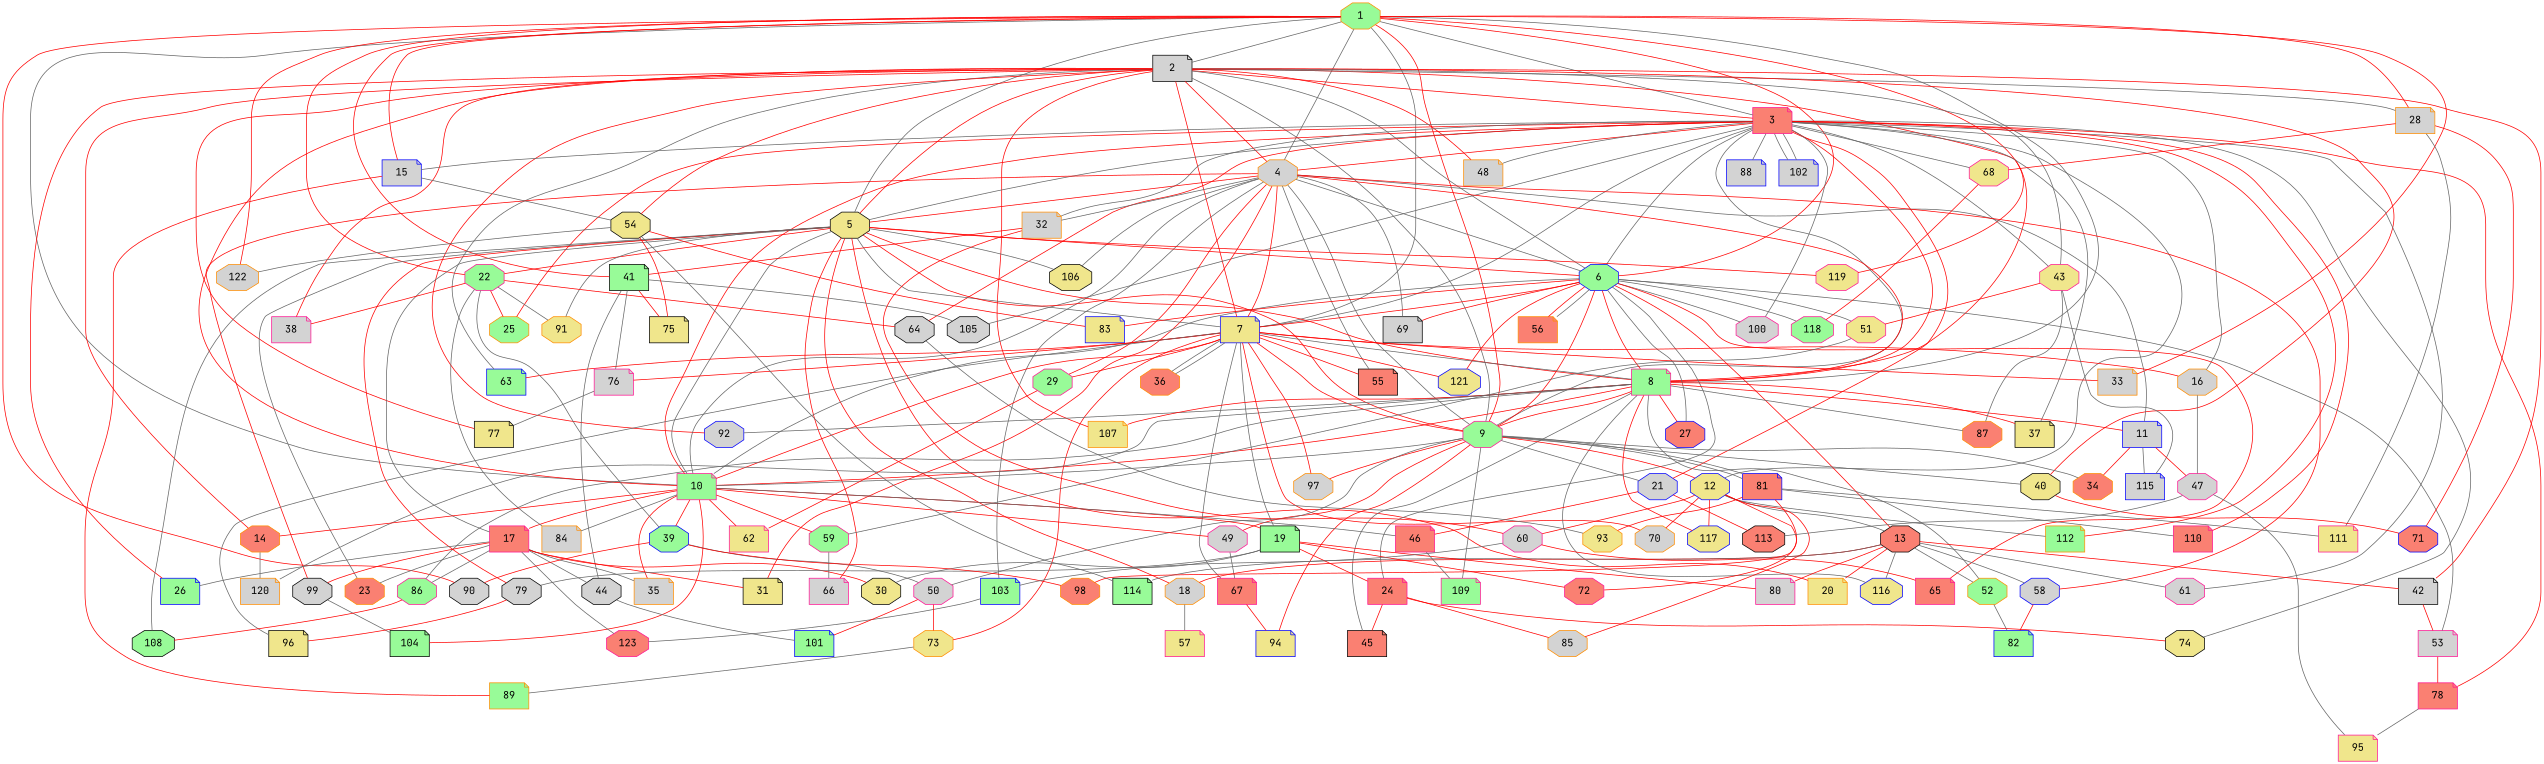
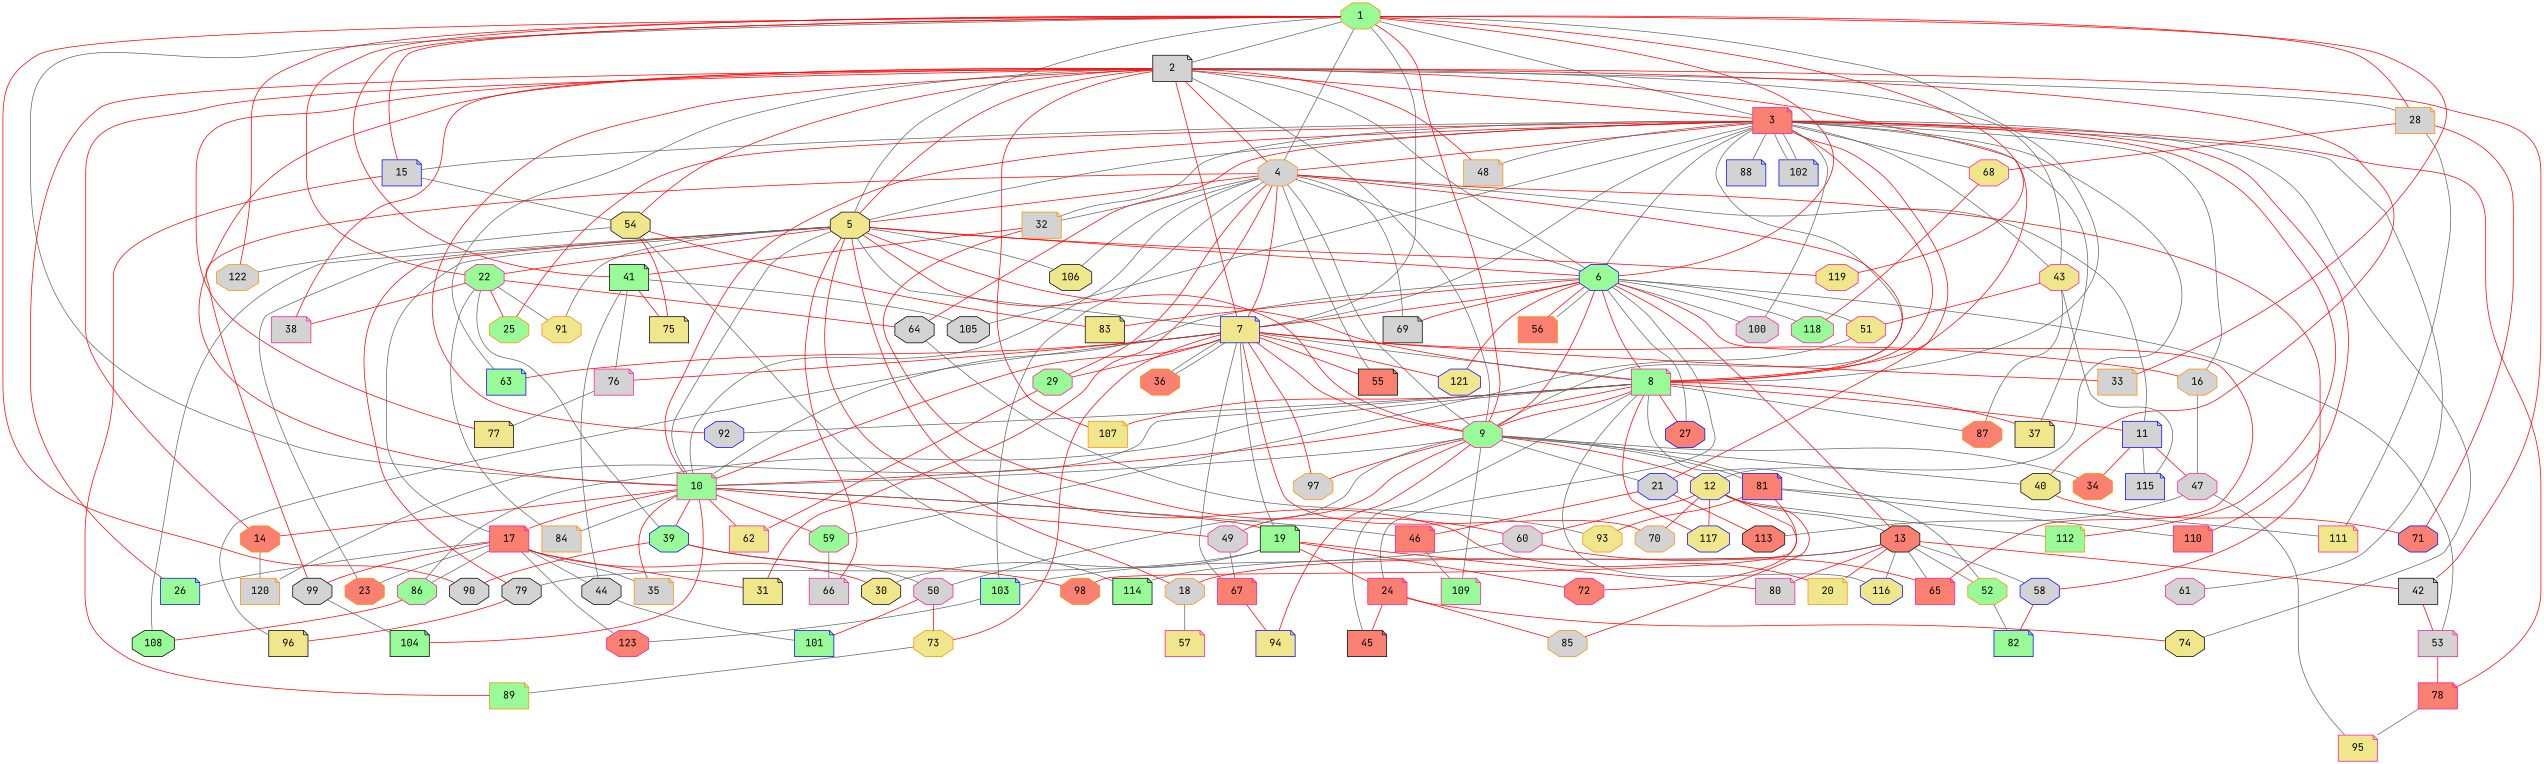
node "83": color blue -> black
edge "13" -- "61": now "13" -- "65"
